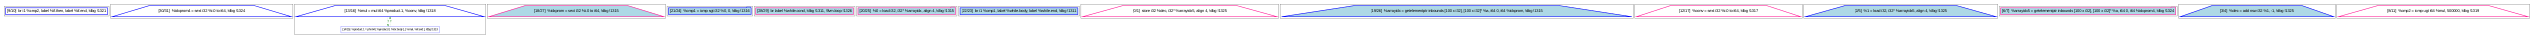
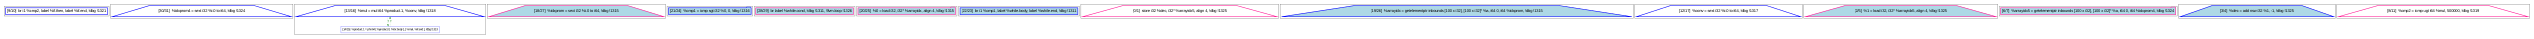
node "[12/17]  %conv = sext i32 %i.0 to i64, !dbg !1317": color deeppink -> blue
node "[2/5]  %1 = load i32, i32* %arrayidx5, align 4, !dbg !1325": color blue -> deeppink
